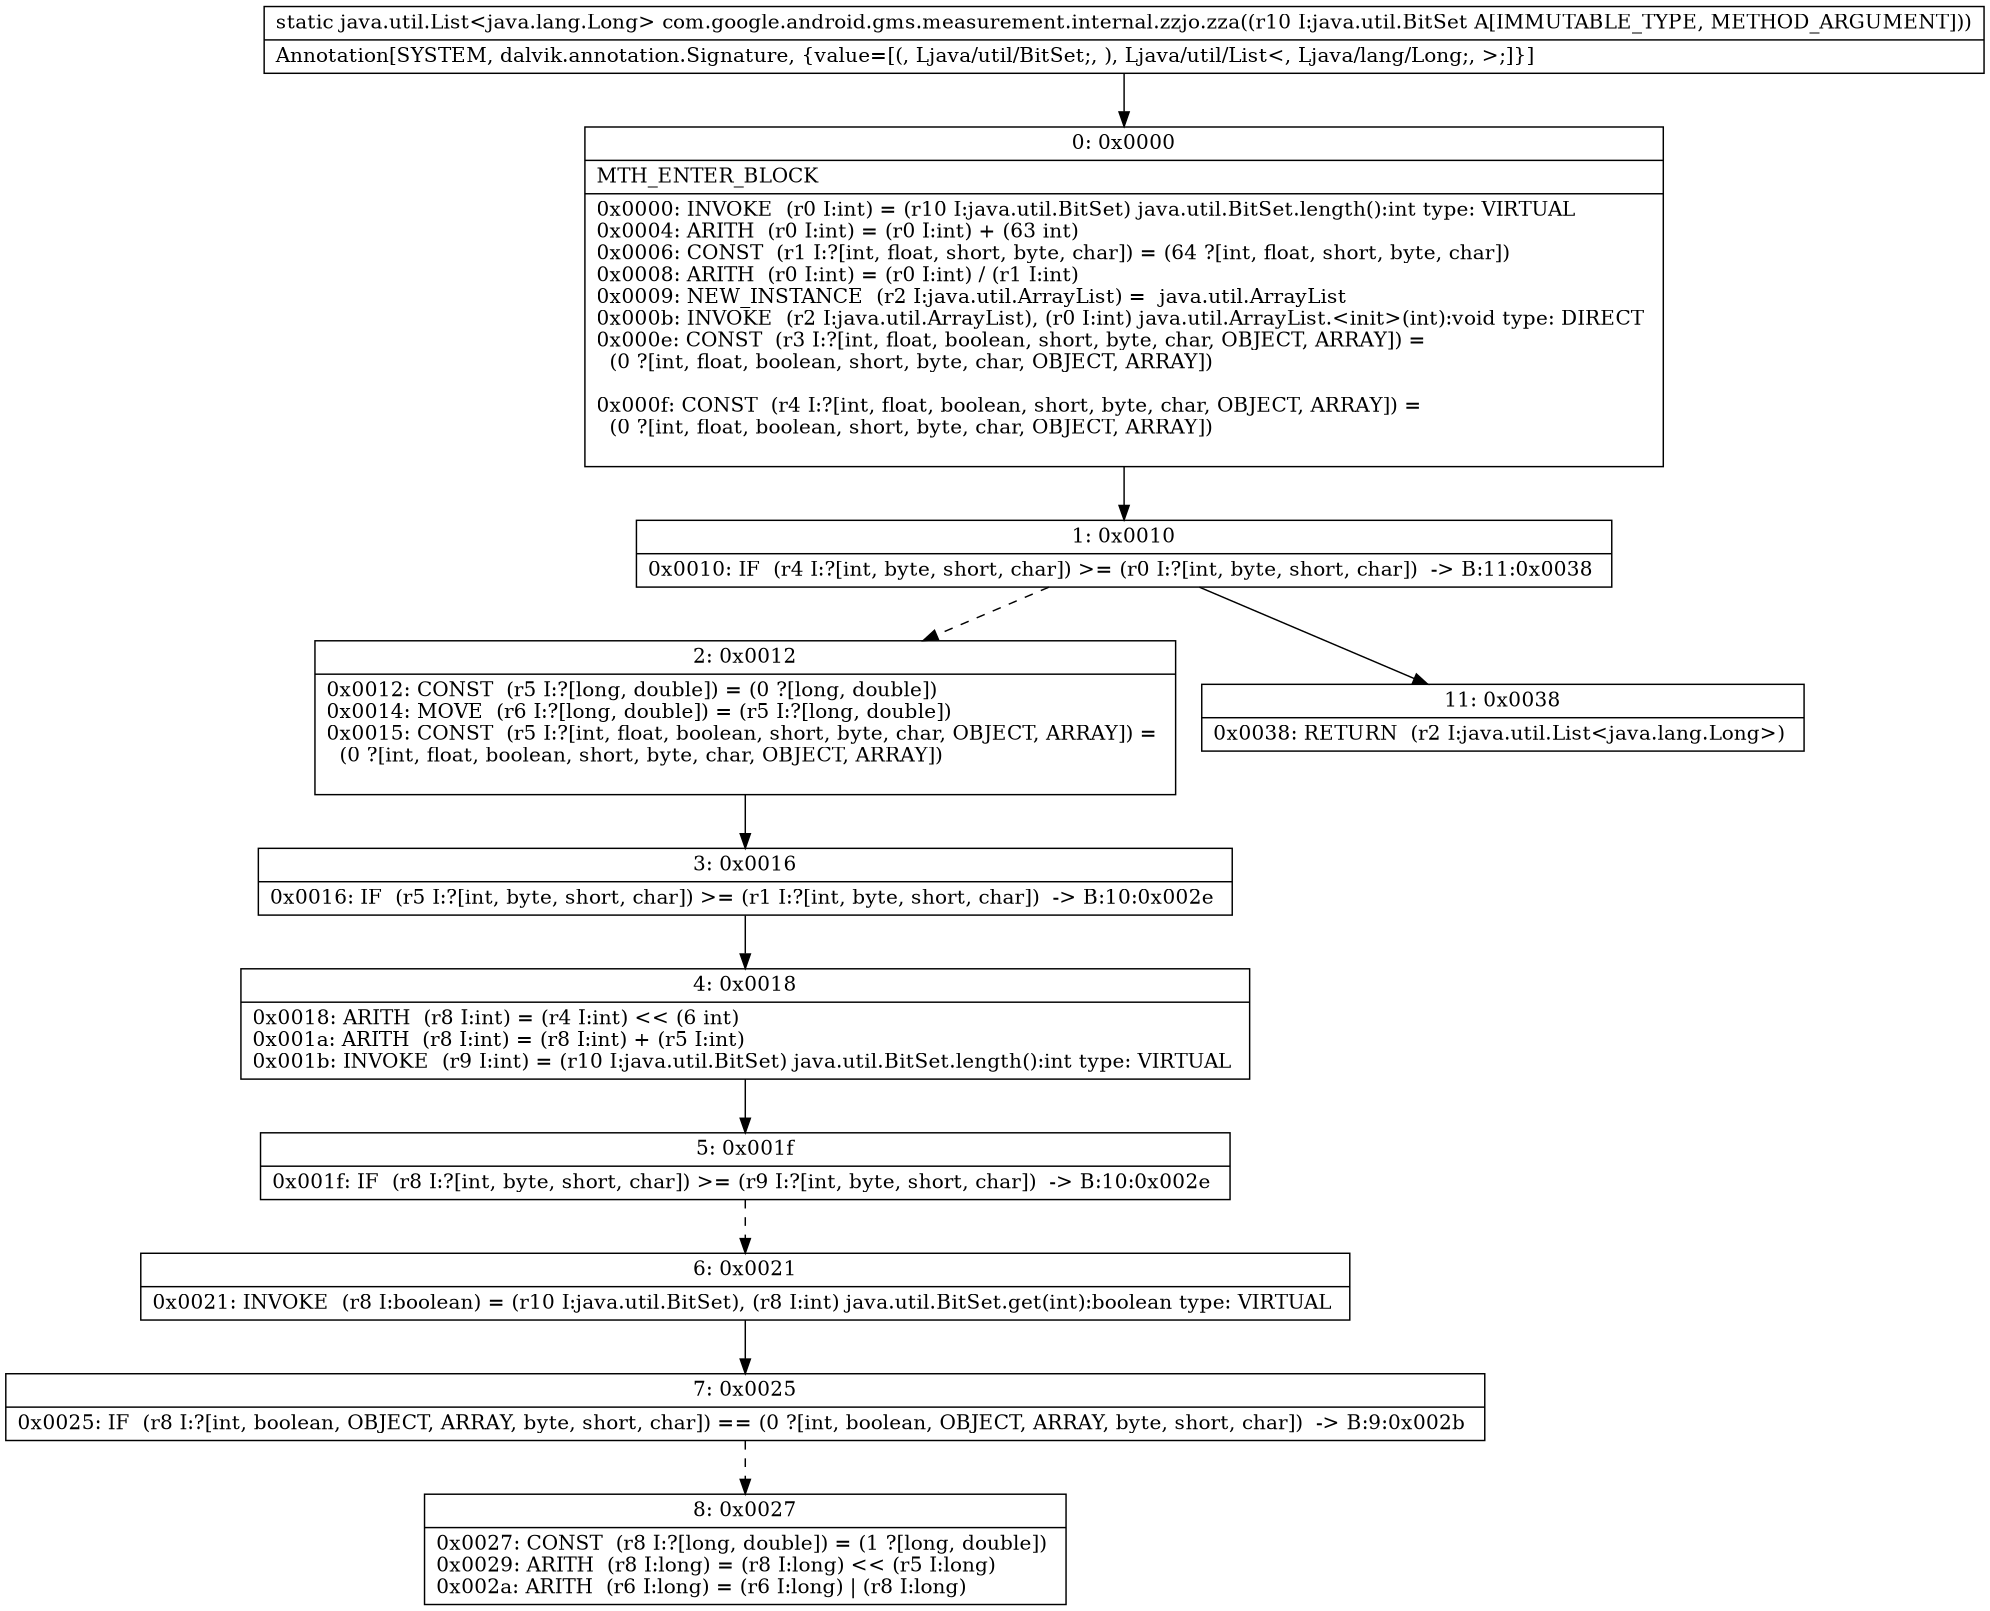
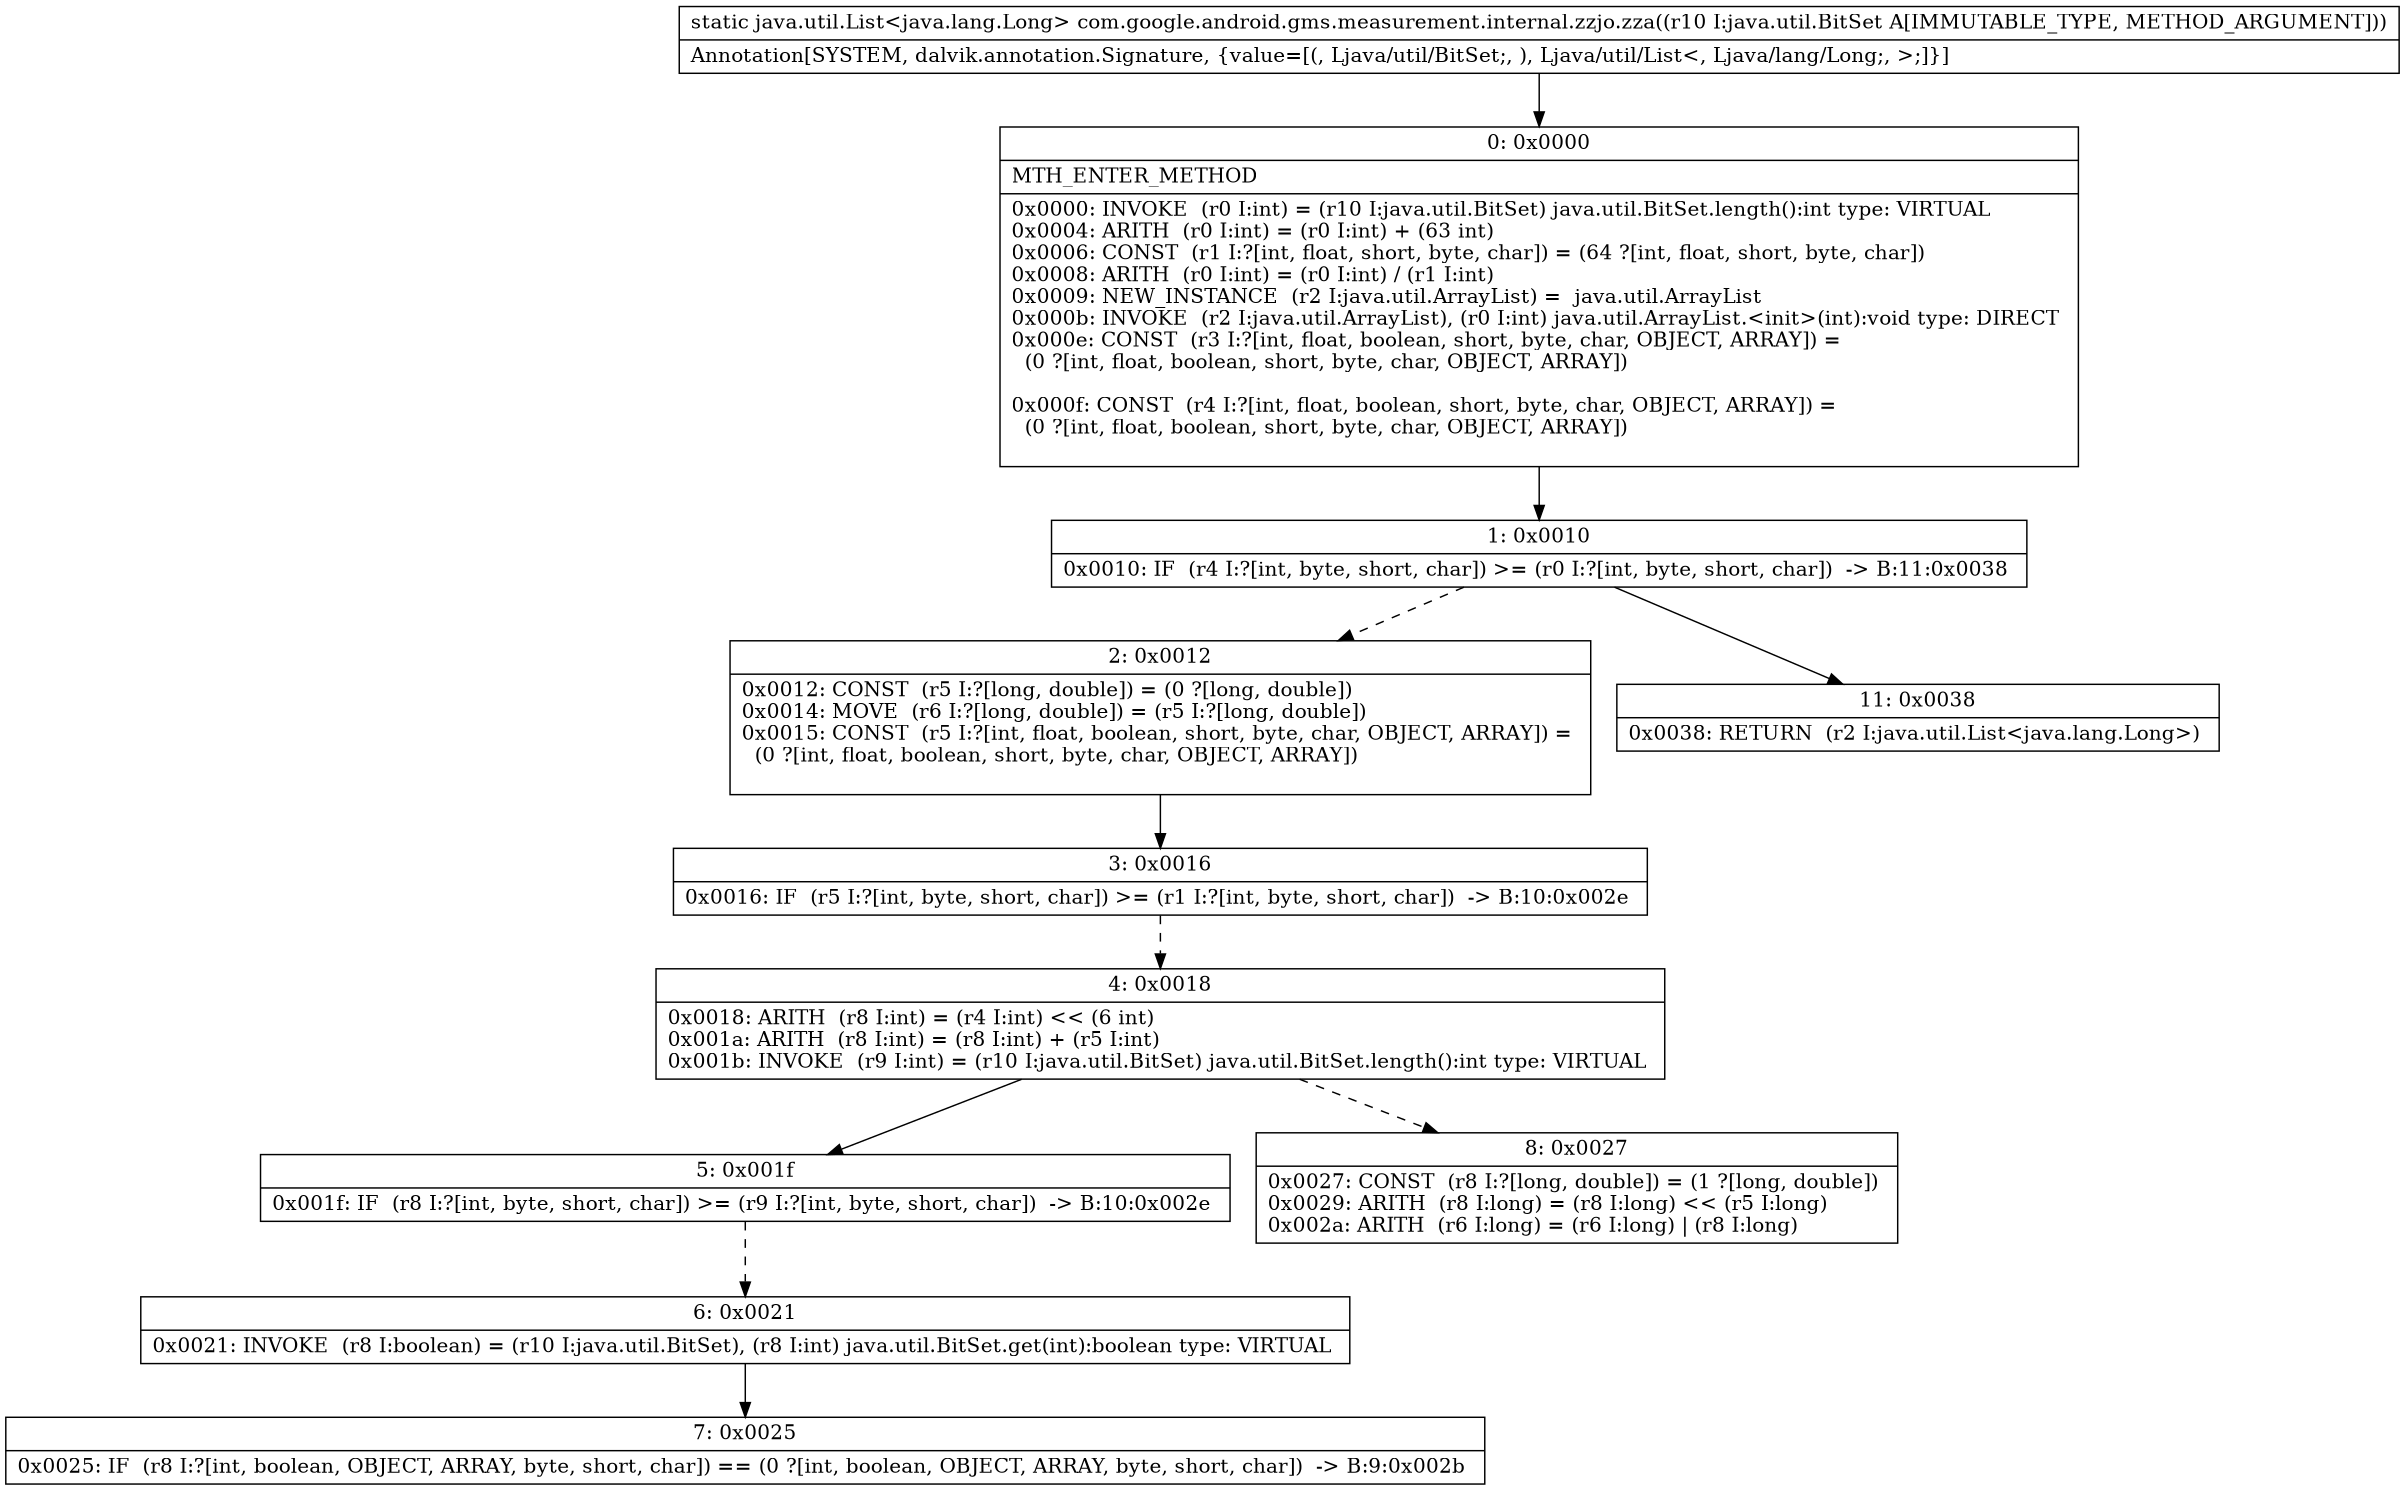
node "0: 0x0000": text "MTH_ENTER_BLOCK" -> "MTH_ENTER_METHOD"
edge "3: 0x0016" -> "4: 0x0018": style solid -> dashed
edge "7: 0x0025" -> "8: 0x0027": now "4: 0x0018" -> "8: 0x0027"
